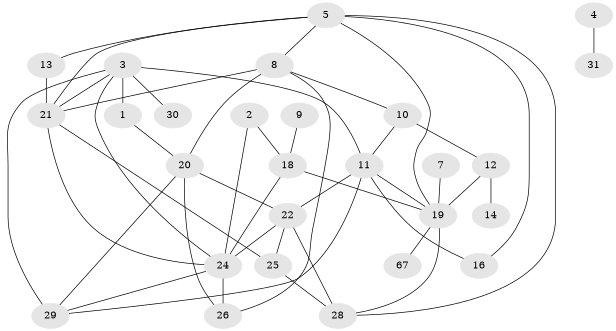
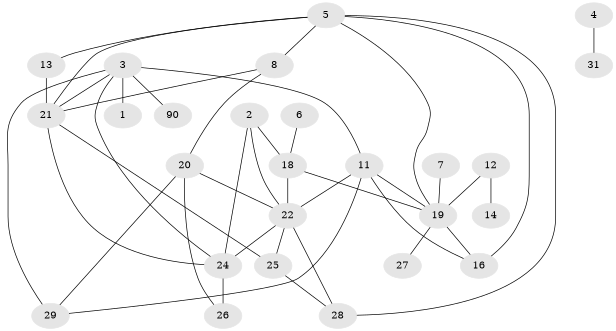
node "30": label "30" -> "90"
node "9": label "9" -> "6"
node "10": removed
edge "1" -- "20": removed
edge "2" -- "22": added
edge "8" -- "26": removed
edge "18" -- "24": now "18" -- "22"
node "67": label "67" -> "27"
edge "19" -- "28": now "19" -- "16"
edge "24" -- "29": removed
